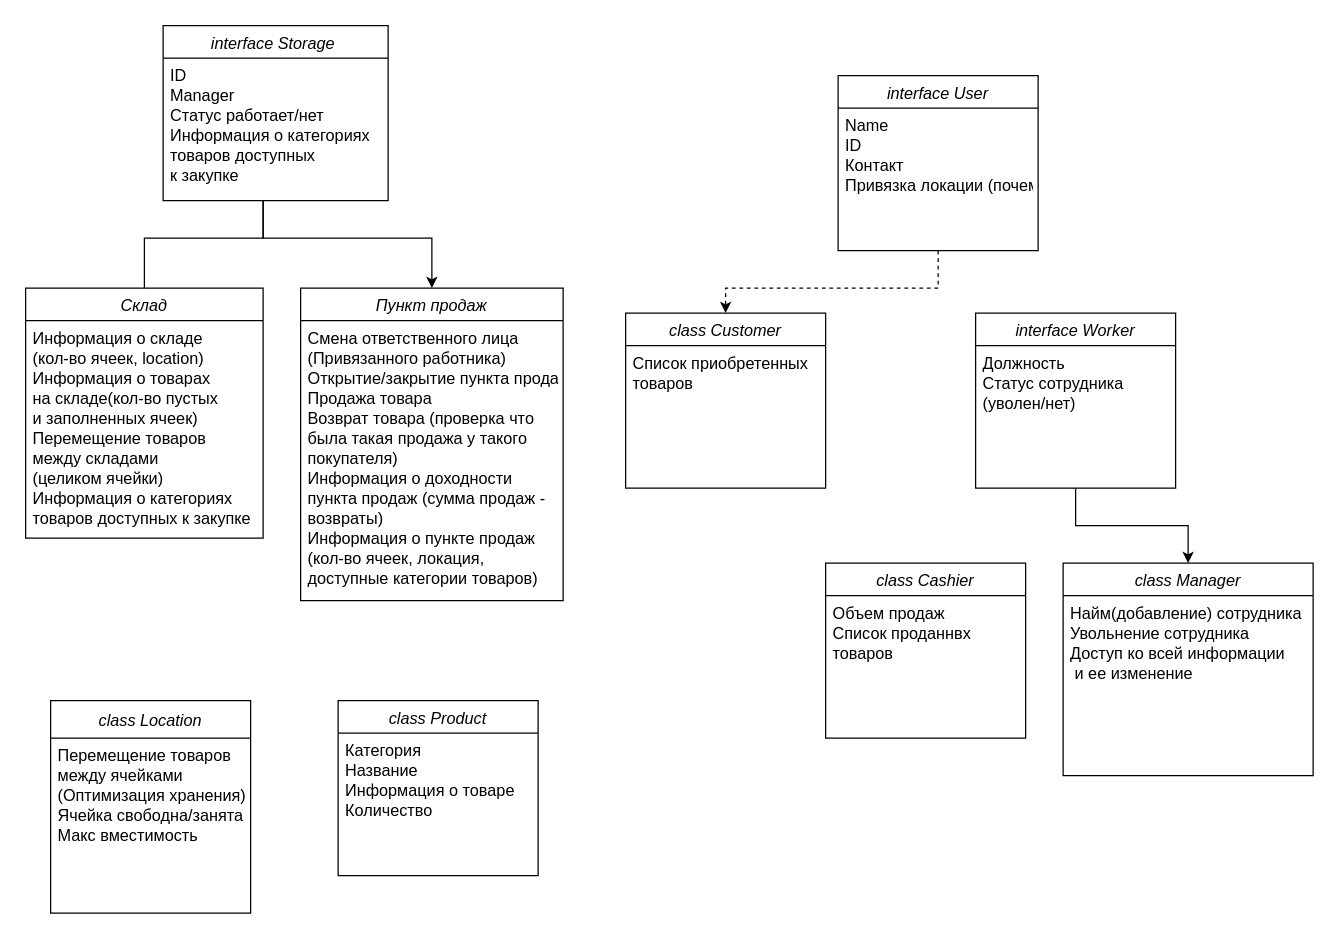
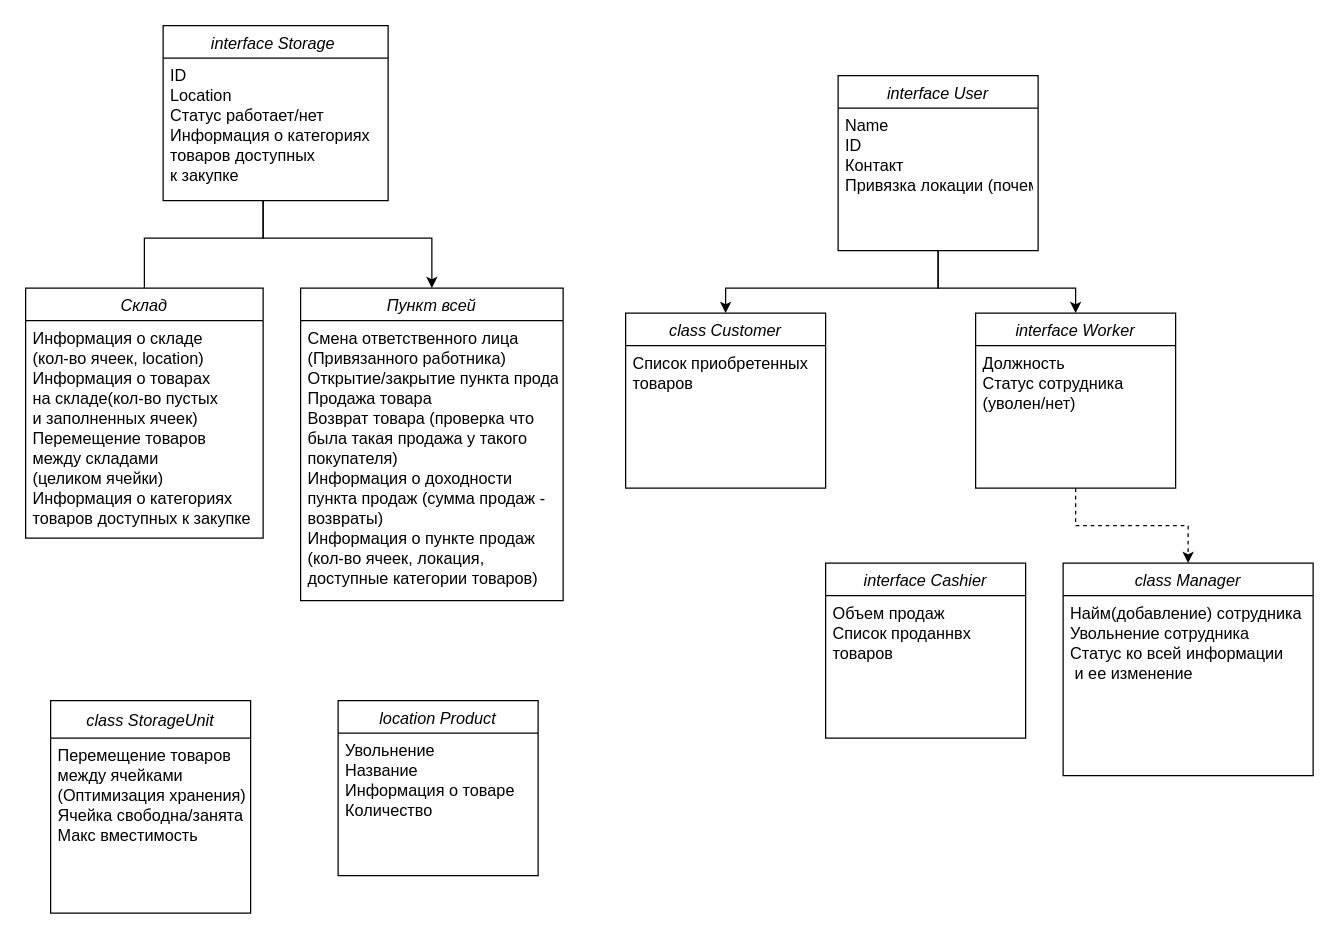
node "ID Manager Статус работает/нет Информация о категориях товаров доступных к закупке": label "ID Manager Статус работает/нет Информация о категориях товаров доступных к закупке" -> "ID Location Статус работает/нет Информация о категориях товаров доступных к закупке"
edge "Name ID Контакт Привязка локации (почему бы и нет)" -> "class Customer": style dashed -> solid
edge "Name ID Контакт Привязка локации (почему бы и нет)" -> "interface Worker": added
node "Пункт продаж": label "Пункт продаж" -> "Пункт всей"
edge "Должность Статус сотрудника (уволен/нет)" -> "class Manager": style solid -> dashed
node "class Cashier": label "class Cashier" -> "interface Cashier"
node "Найм(добавление) сотрудника Увольнение сотрудника Доступ ко всей информации и ее изменение": label "Найм(добавление) сотрудника Увольнение сотрудника Доступ ко всей информации и ее изменение" -> "Найм(добавление) сотрудника Увольнение сотрудника Статус ко всей информации и ее изменение"
node "class Product": label "class Product" -> "location Product"
node "class Location": label "class Location" -> "class StorageUnit"
node "Категория Название Информация о товаре Количество": label "Категория Название Информация о товаре Количество" -> "Увольнение Название Информация о товаре Количество"
